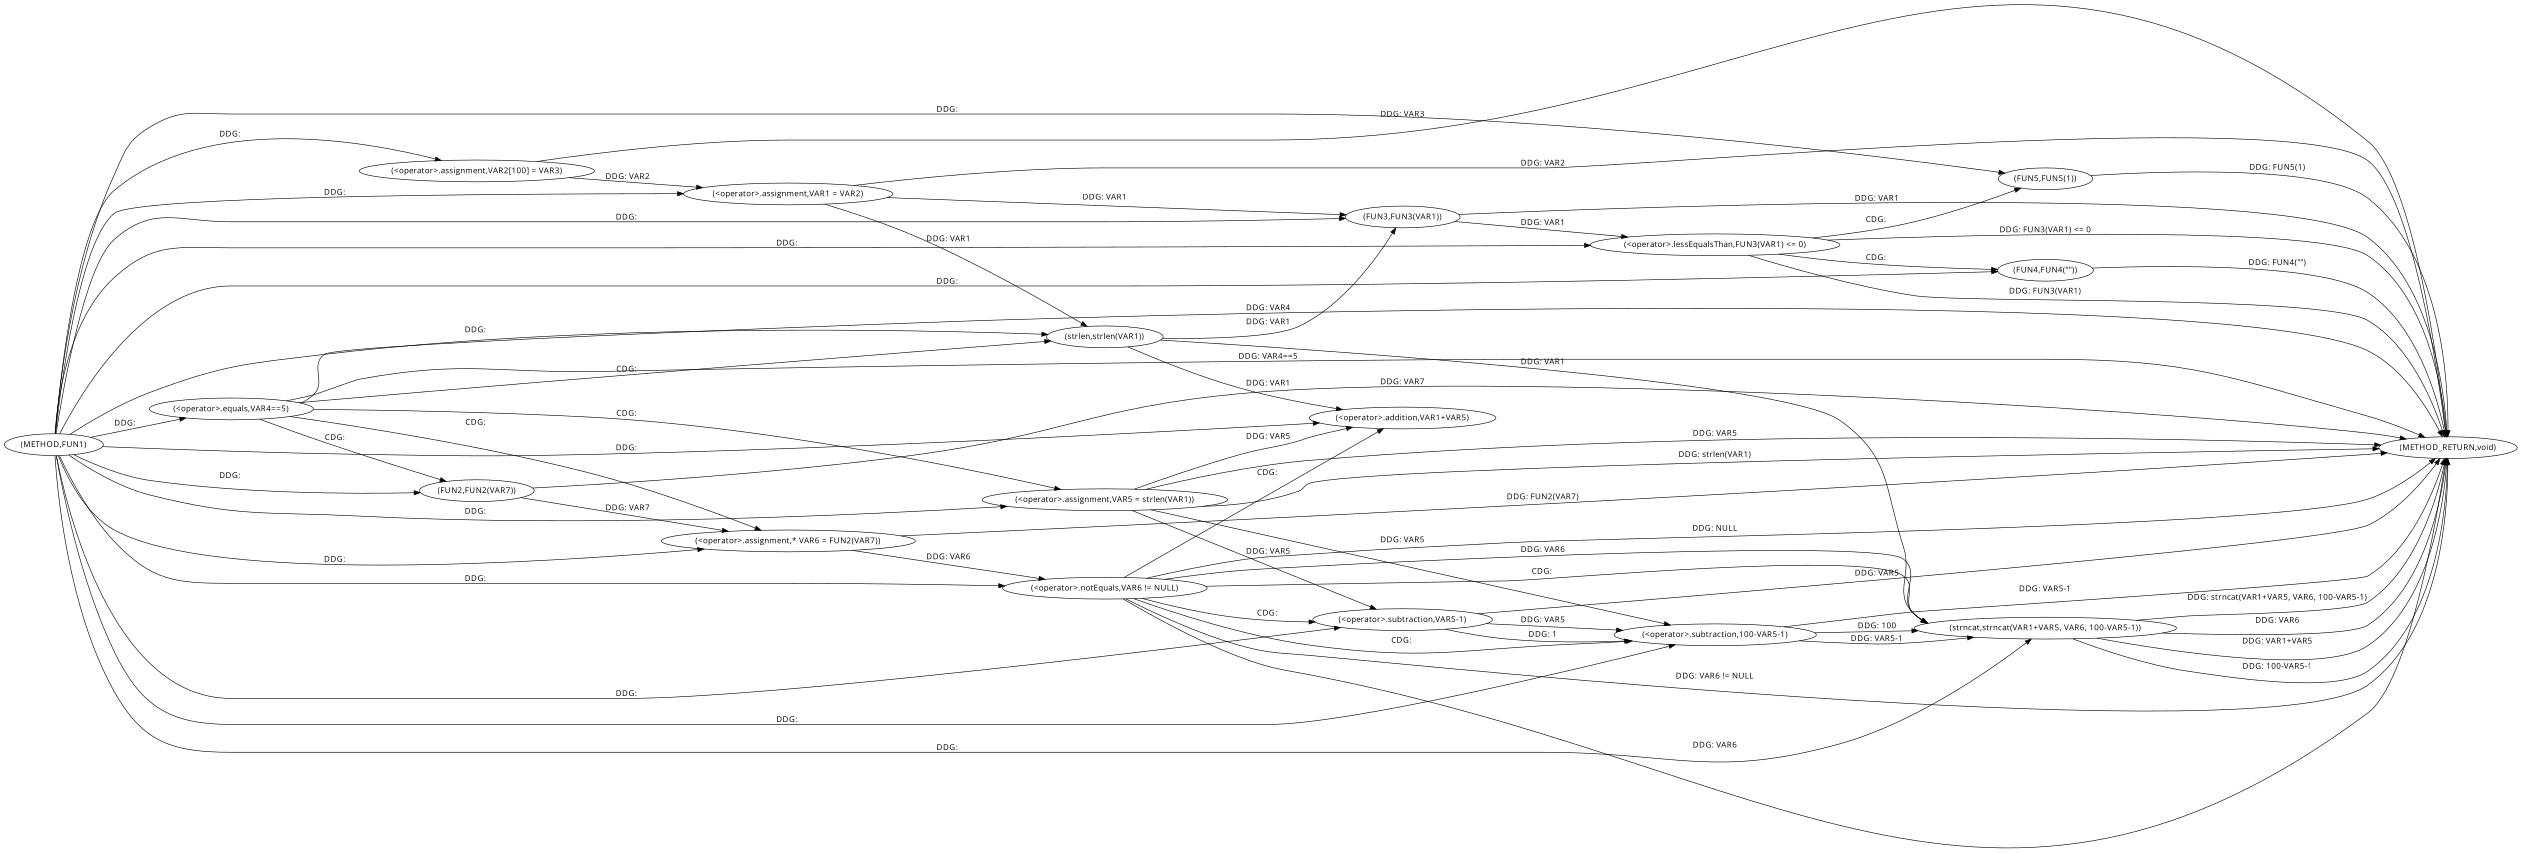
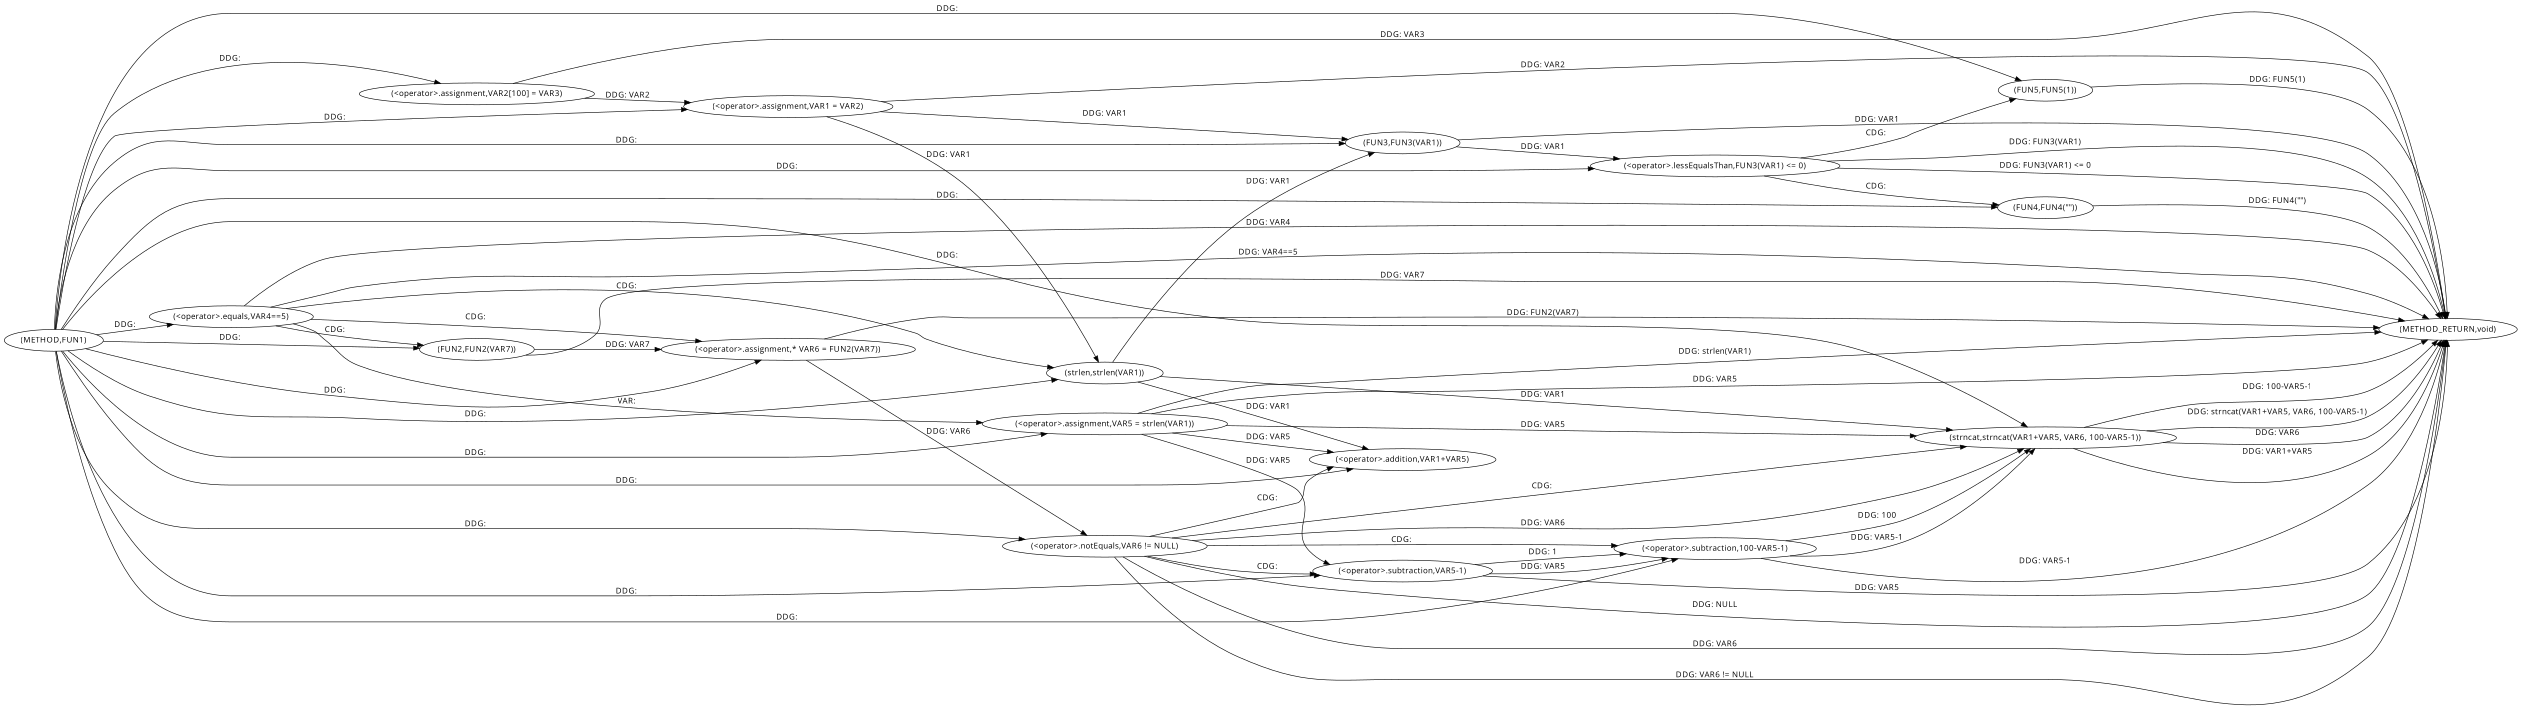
edge "(<operator>.equals,VAR4==5)" -> "(<operator>.assignment,VAR5 = strlen(VAR1))": label "CDG: " -> "VAR: "
edge "(<operator>.assignment,VAR5 = strlen(VAR1))" -> "(<operator>.subtraction,100-VAR5-1)": now "(<operator>.assignment,VAR5 = strlen(VAR1))" -> "(strncat,strncat(VAR1+VAR5, VAR6, 100-VAR5-1))"
